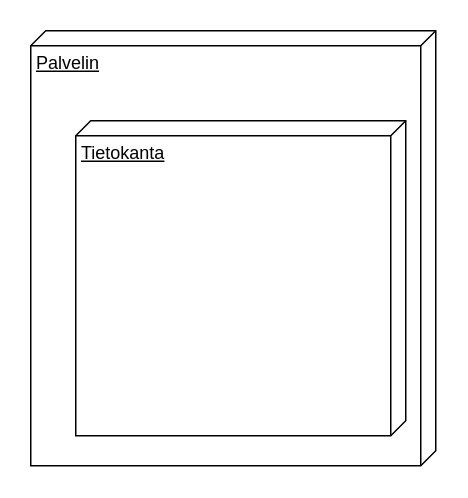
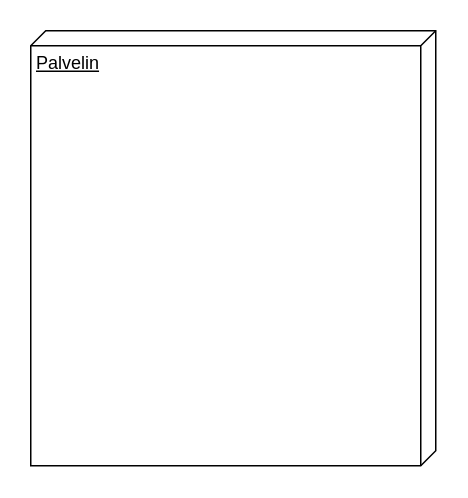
node "Tietokanta": removed
